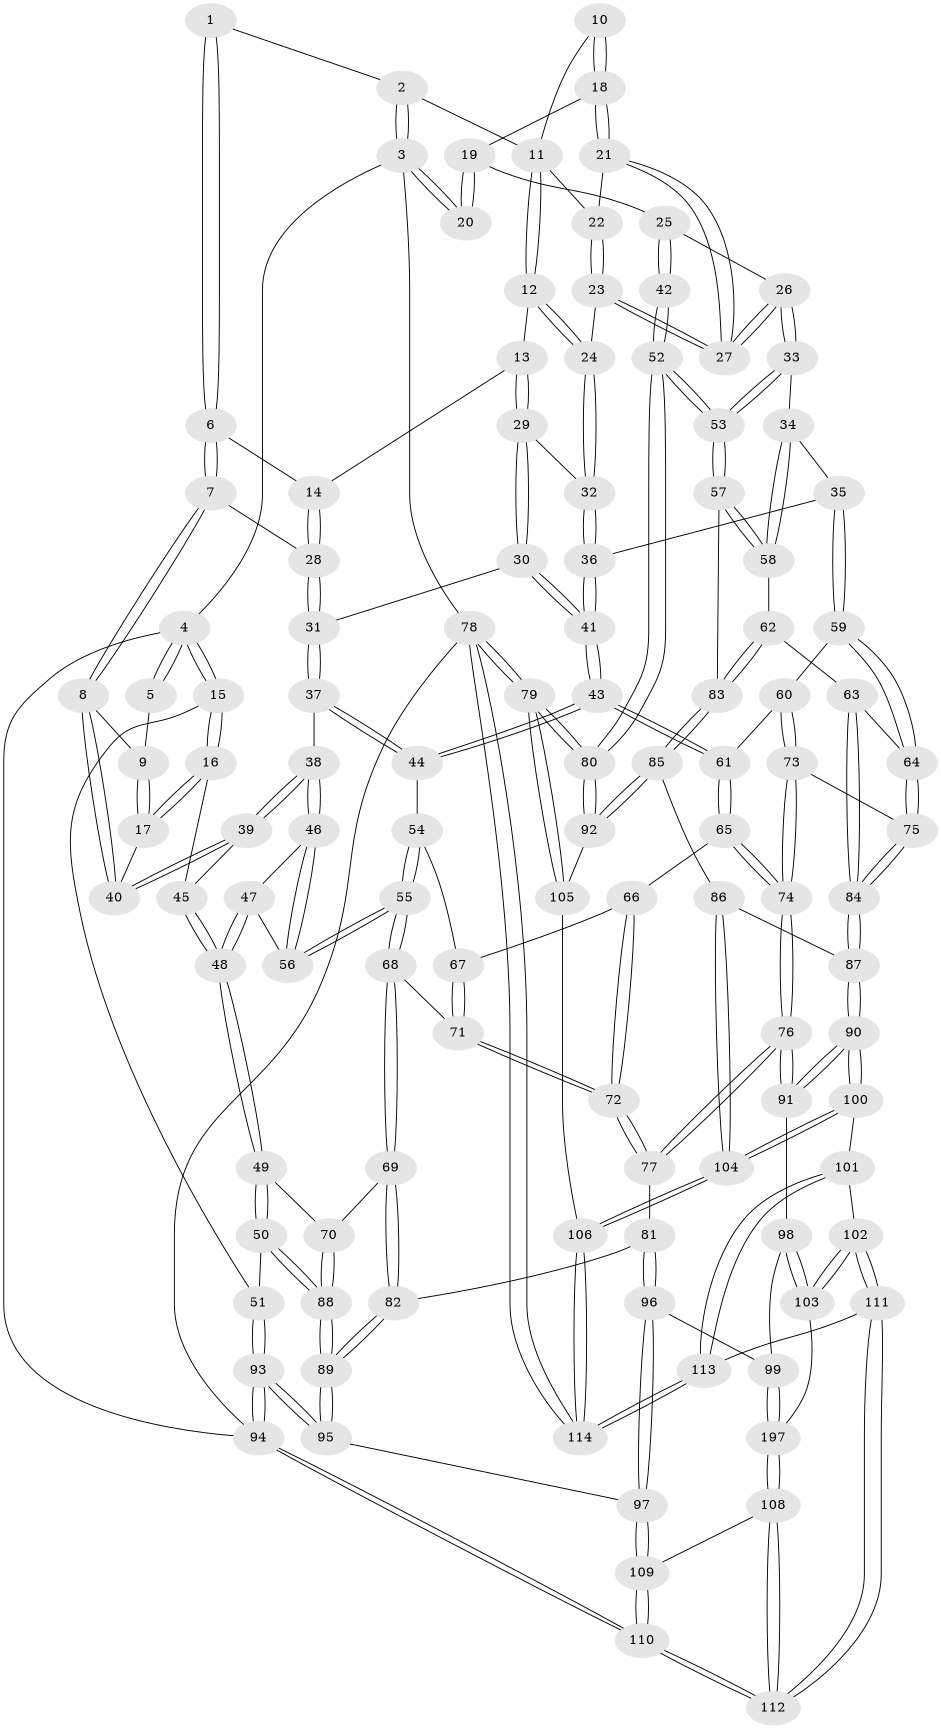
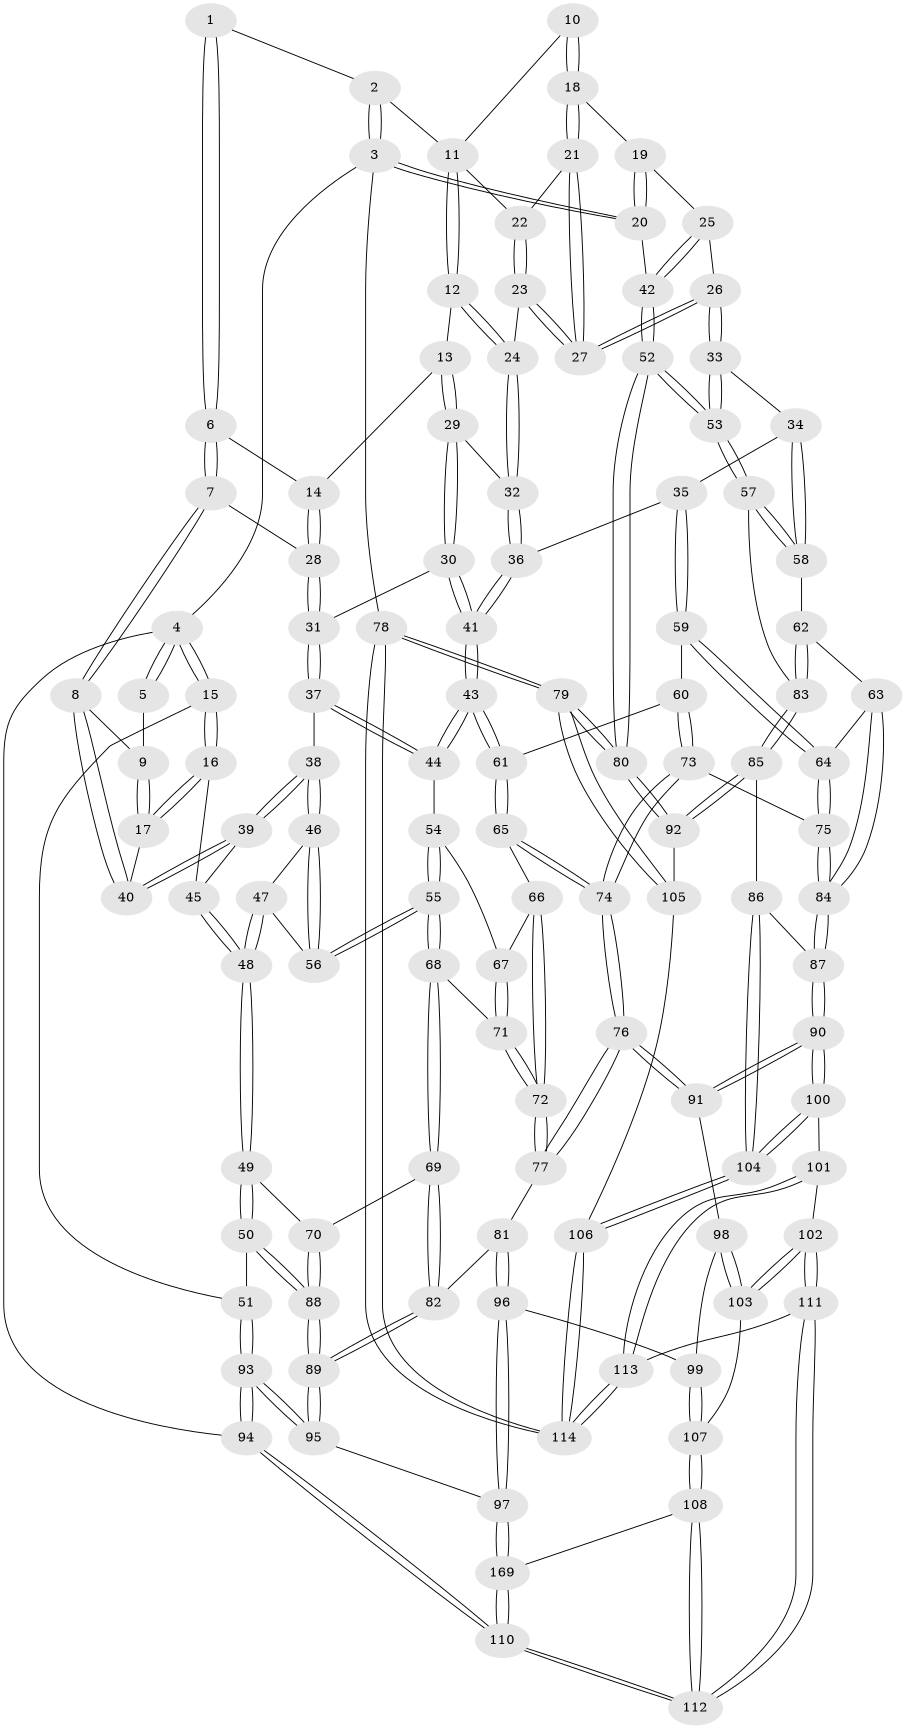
edge "20" -- "42": added
edge "78" -- "94": removed
node "197": label "197" -> "107"
node "109": label "109" -> "169"
